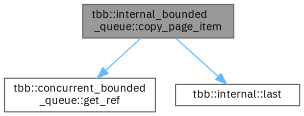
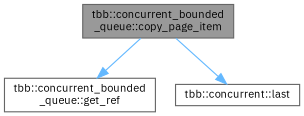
node "tbb::internal_bounded _queue::copy_page_item": label "tbb::internal_bounded _queue::copy_page_item" -> "tbb::concurrent_bounded _queue::copy_page_item"
node "tbb::internal::last": label "tbb::internal::last" -> "tbb::concurrent::last"
